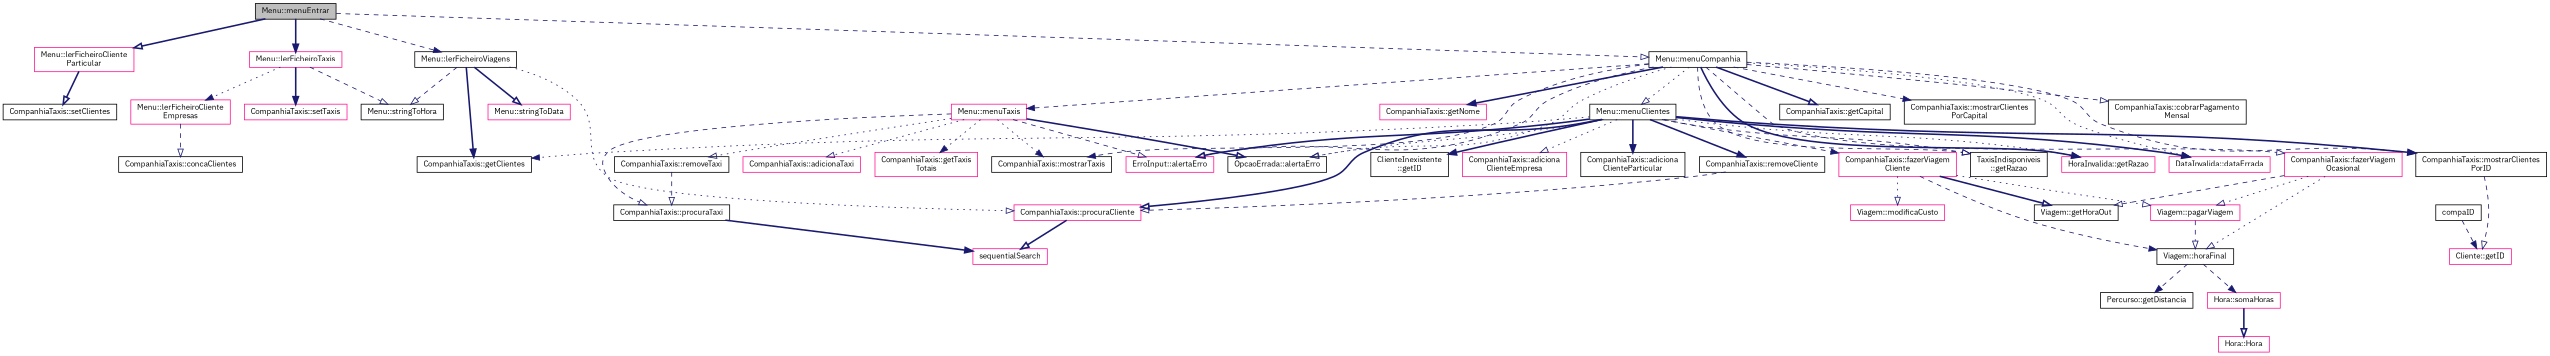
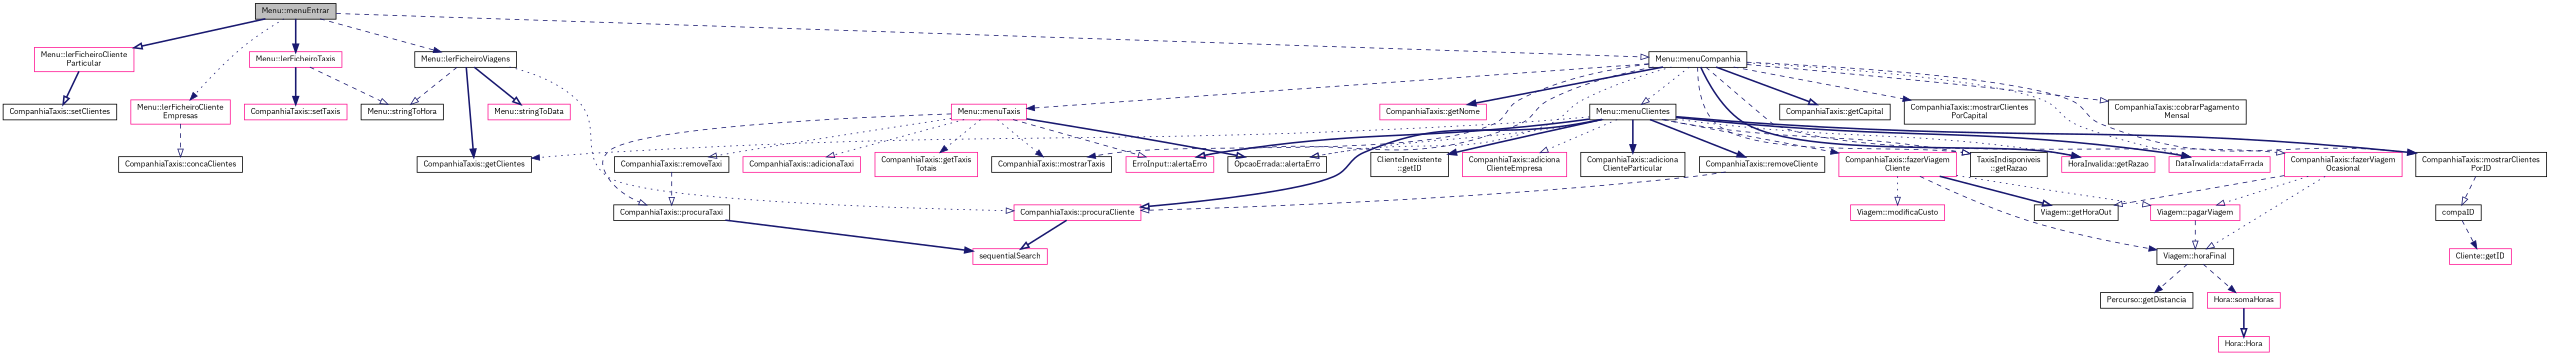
edge "Menu::lerFicheiroTaxis" -> "Menu::lerFicheiroCliente Empresas": now "Menu::menuEntrar" -> "Menu::lerFicheiroCliente Empresas"
edge "CompanhiaTaxis::mostrarClientes PorID" -> "Cliente::getID": now "CompanhiaTaxis::mostrarClientes PorID" -> "compaID"
